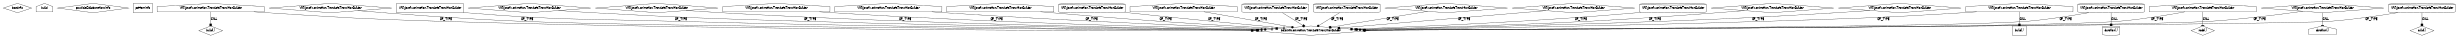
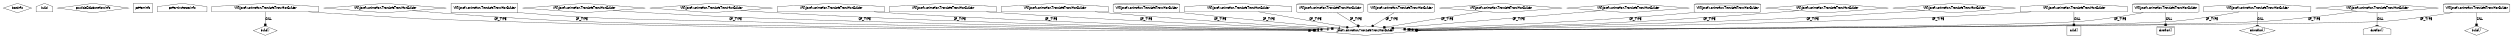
node "patternInstancesInfo": added
node "baseInfo.animation.TranslateTransitionBuilder": label "baseInfo.animation.TranslateTransitionBuilder" -> "javafx.animation.TranslateTransitionBuilder"
node "node()": label "node()" -> "animation()"
